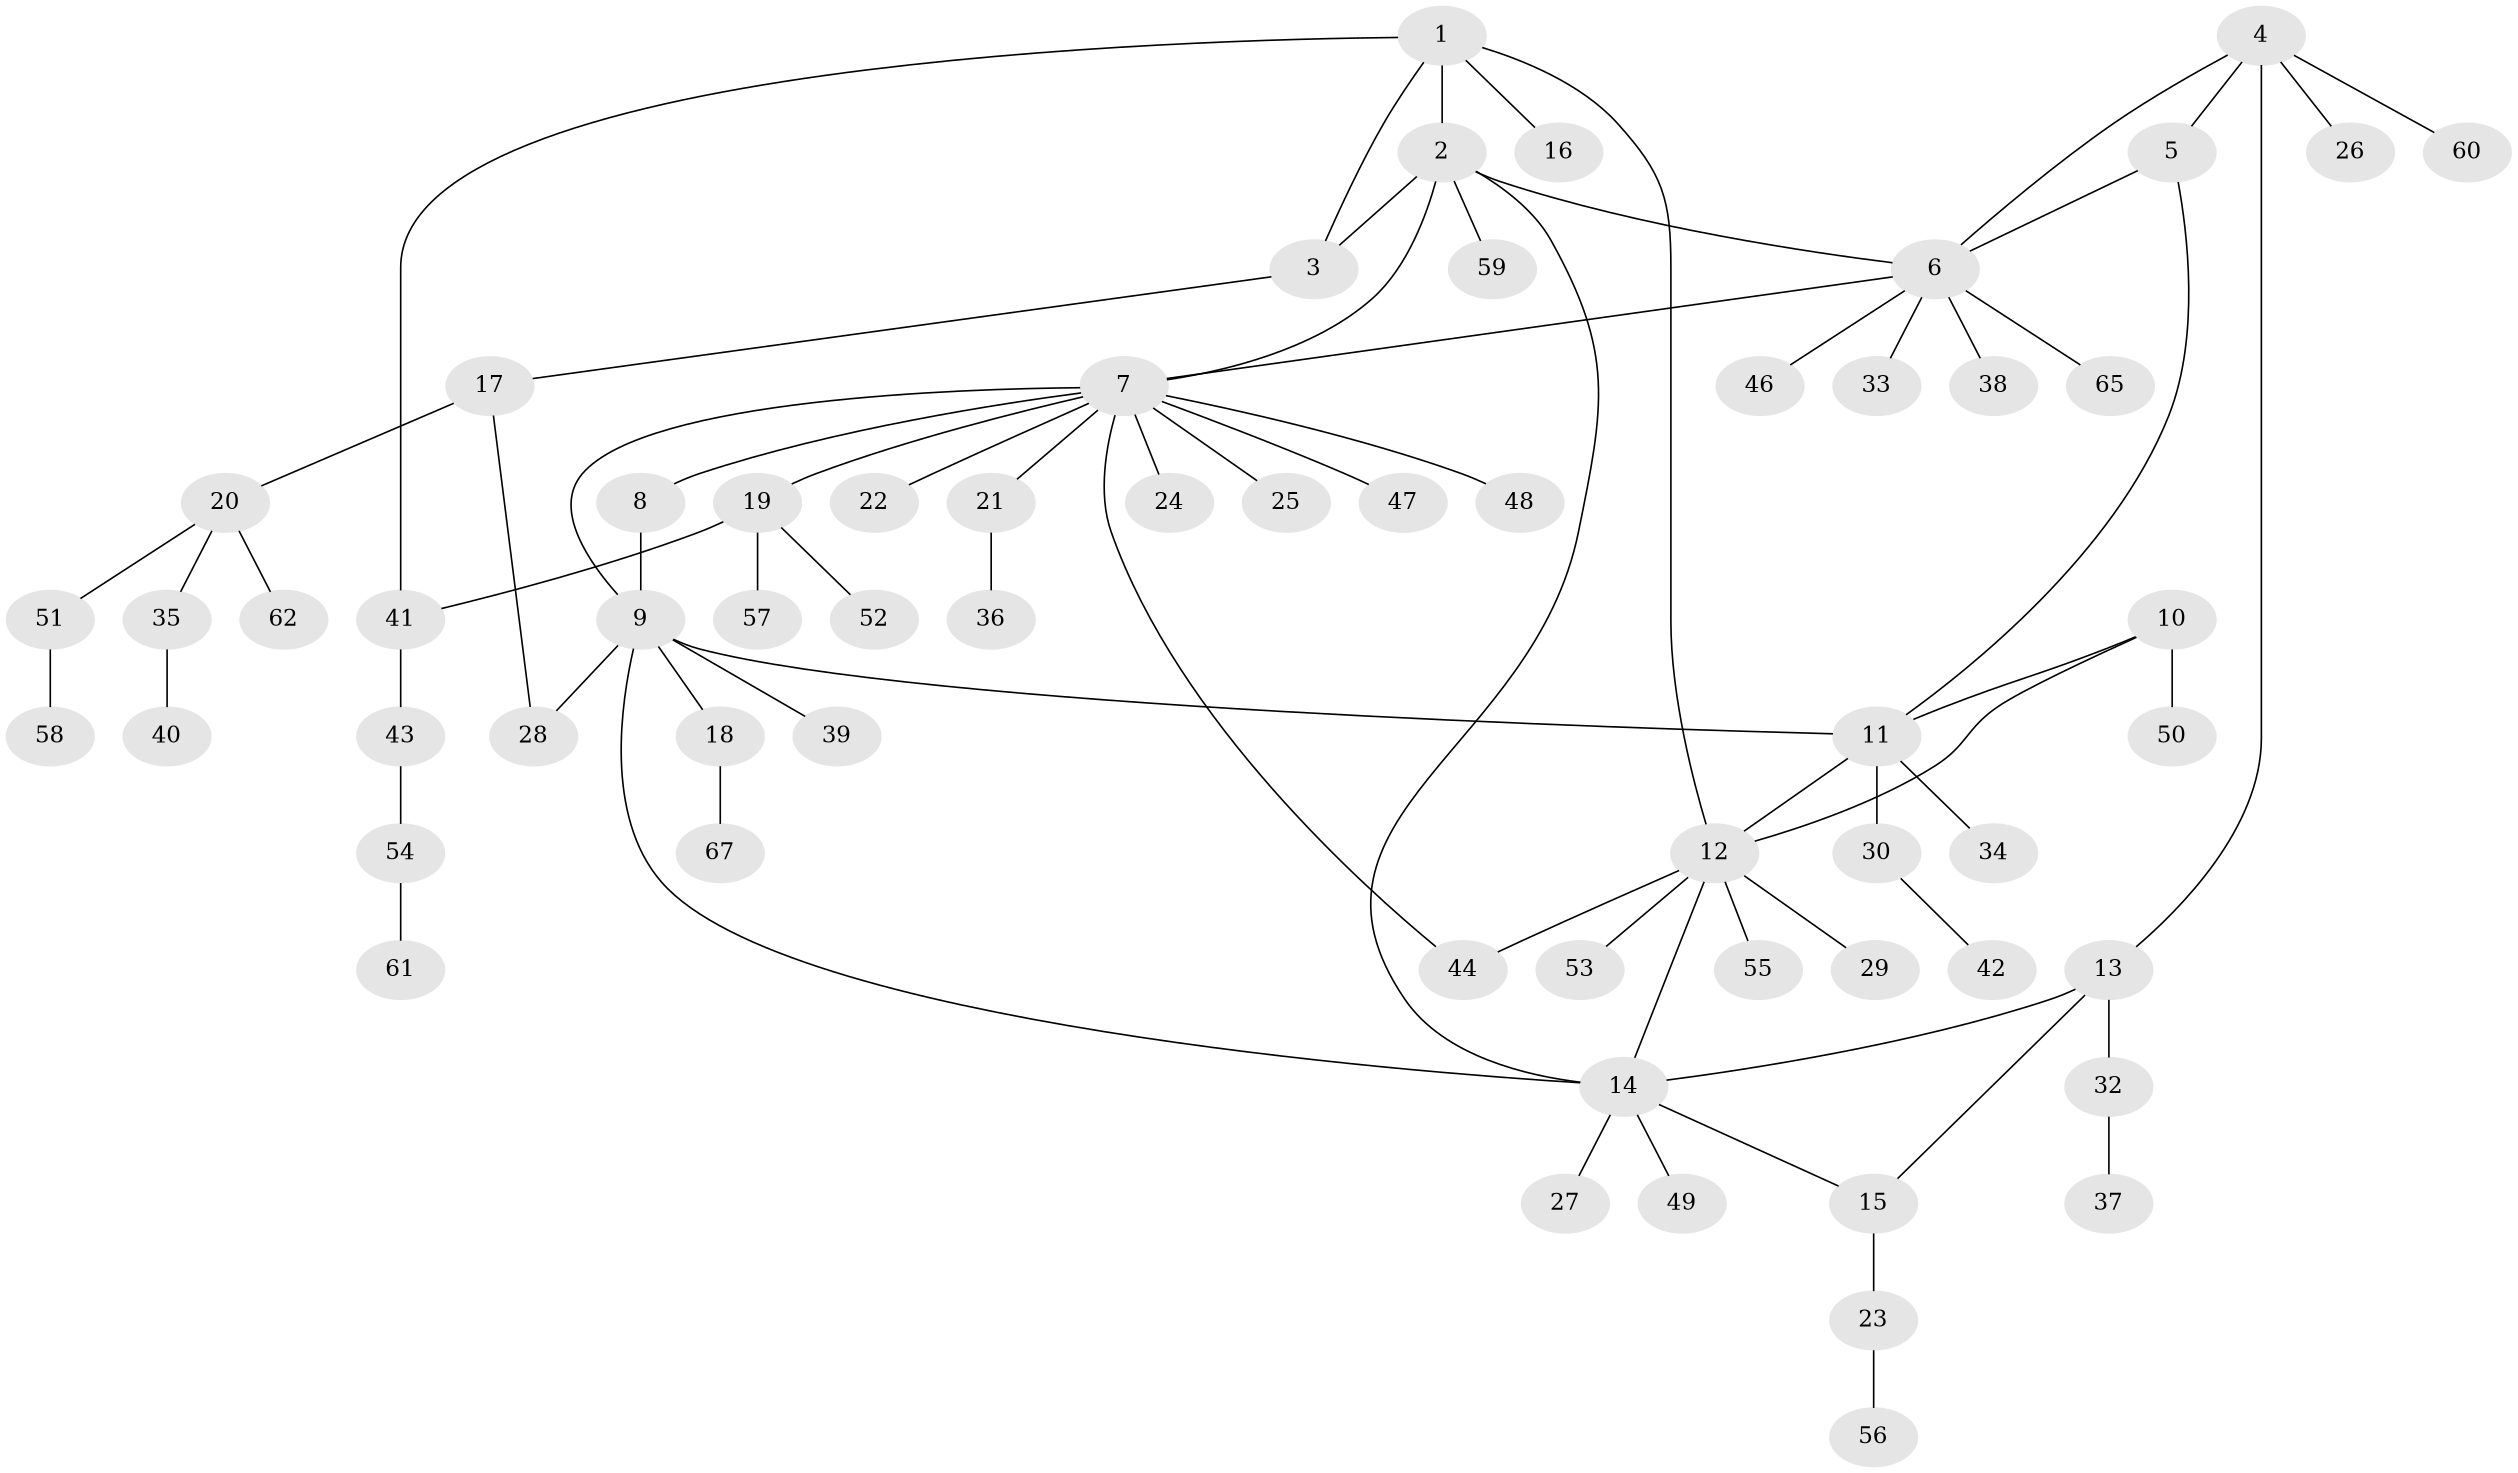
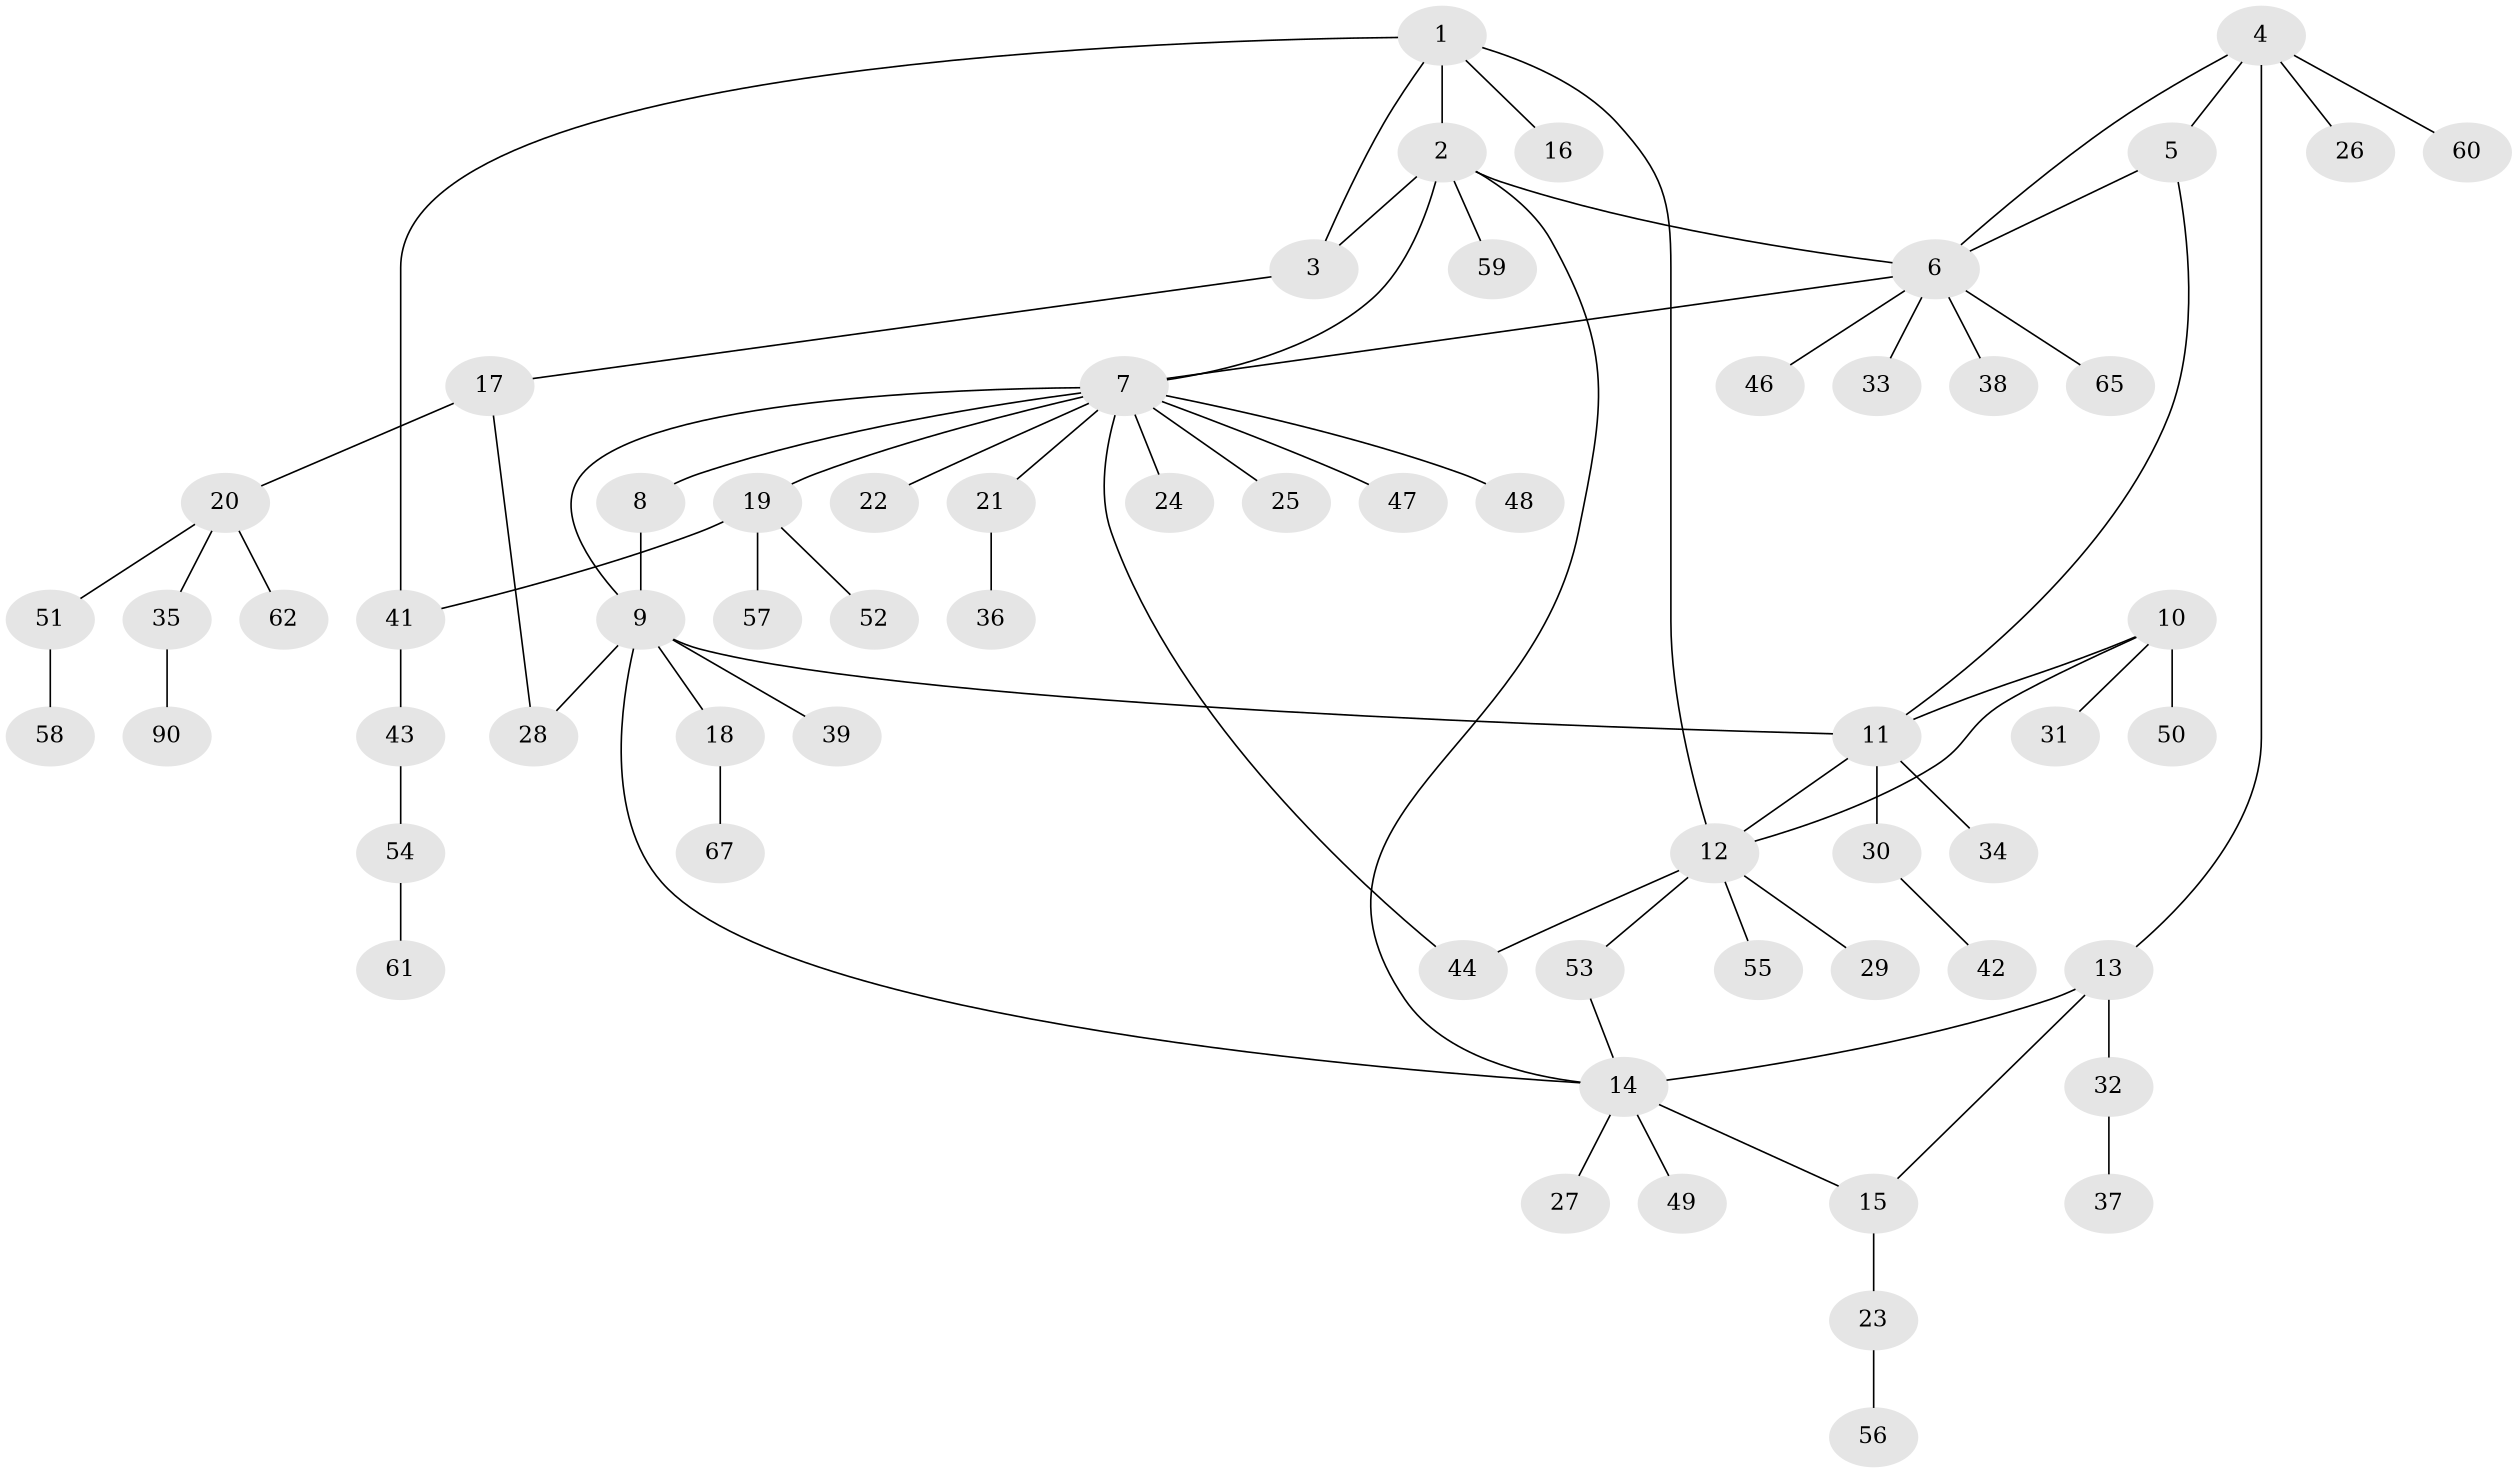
node "40": label "40" -> "90"
node "31": added
edge "12" -- "14": now "53" -- "14"
